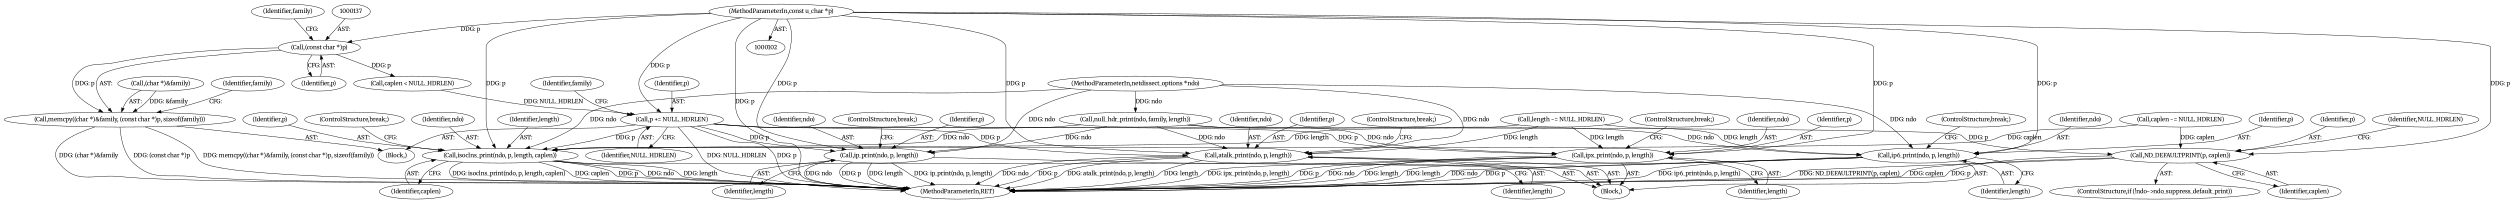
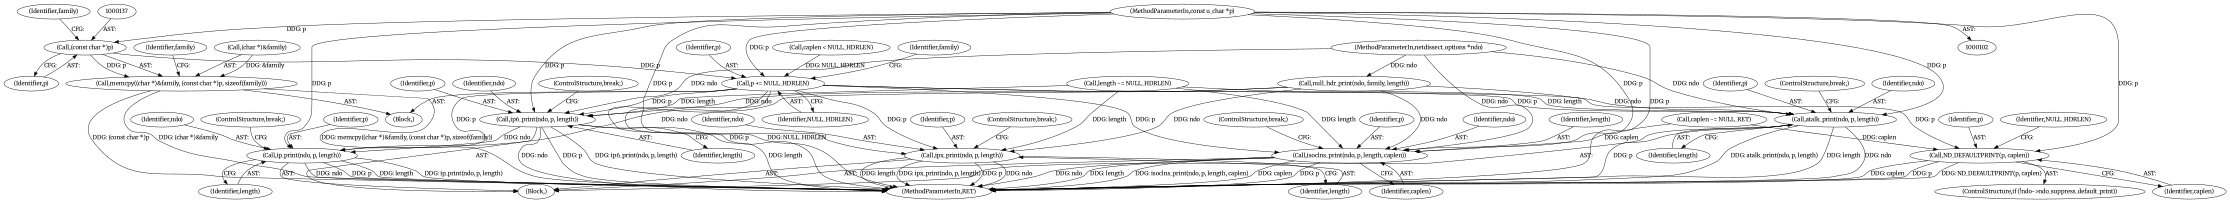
edge "(Call,(const char *)p)" -> "(Call,caplen < NULL_HDRLEN)": now "(Call,(const char *)p)" -> "(Call,p += NULL_HDRLEN)"
edge "(Call,p += NULL_HDRLEN)" -> "(Call,ip6_print(ndo, p, length))": added, label "DDG: p"
node "(Call,caplen -= NULL_HDRLEN)": label "(Call,caplen -= NULL_HDRLEN)" -> "(Call,caplen -= NULL_RET)"
edge "(MethodParameterIn,netdissect_options *ndo)" -> "(Call,ip_print(ndo, p, length))": now "(Call,ip6_print(ndo, p, length))" -> "(Call,ip_print(ndo, p, length))"
